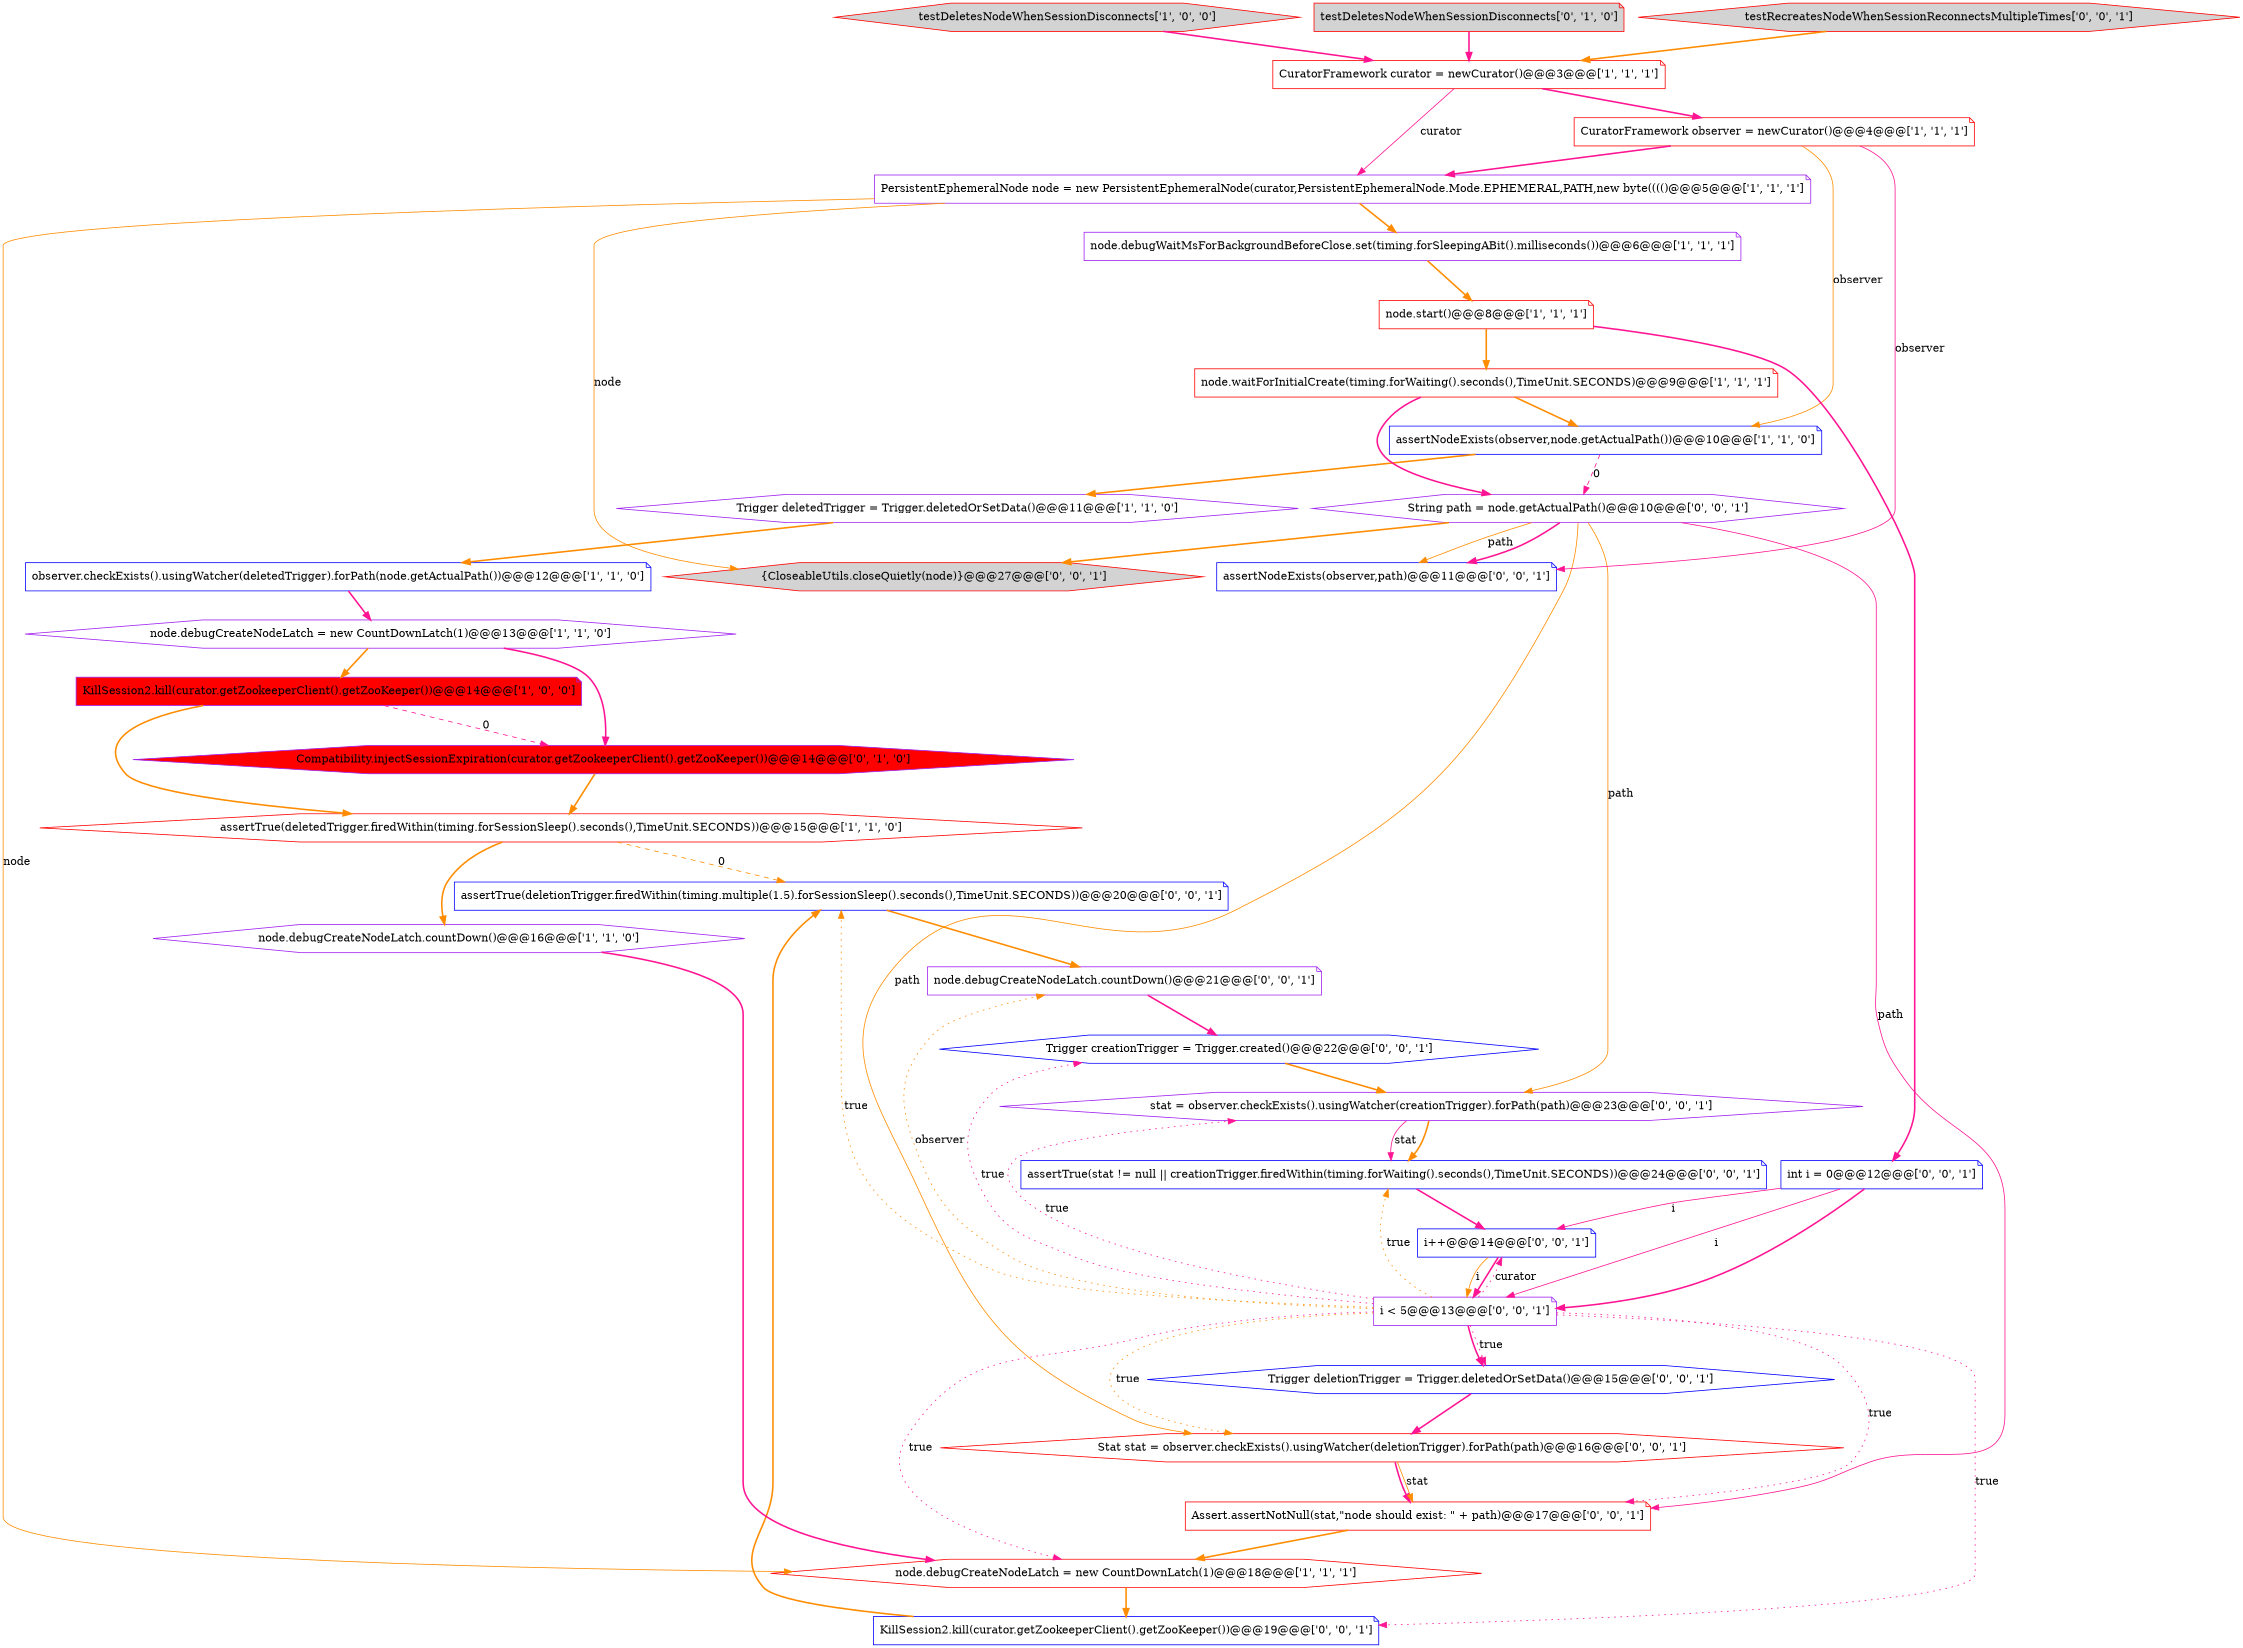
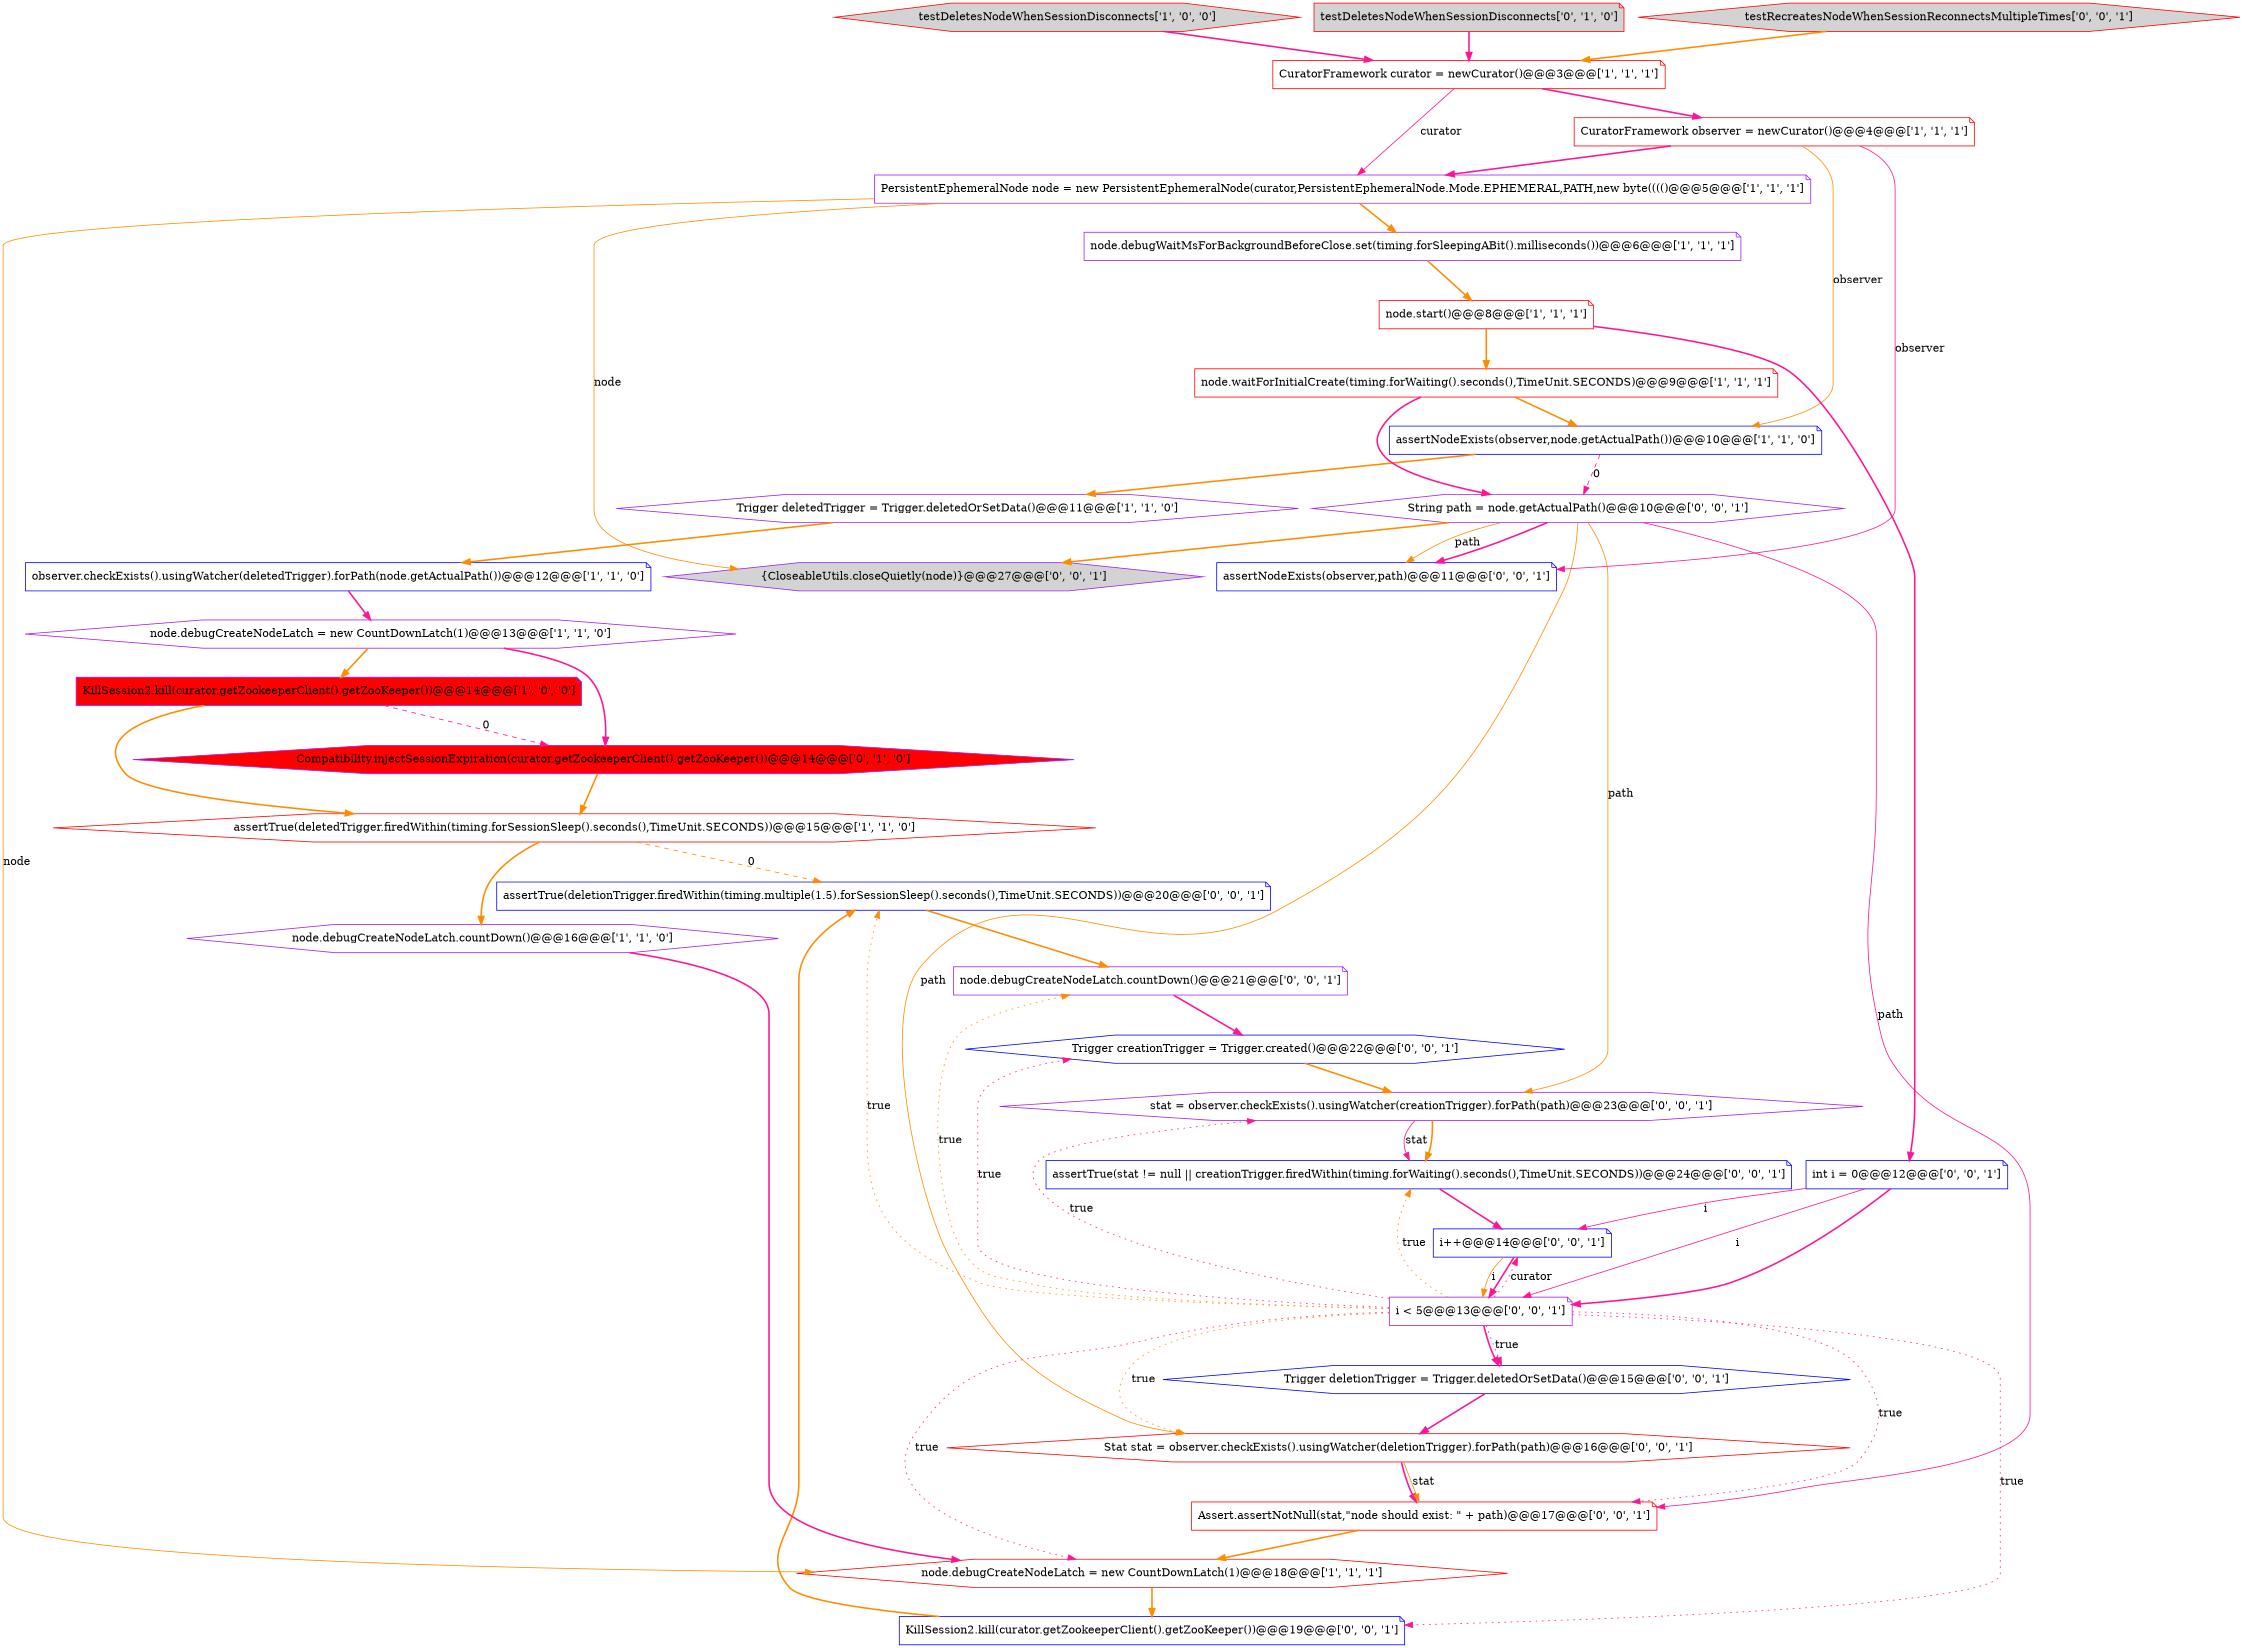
node "{CloseableUtils.closeQuietly(node)}@@@27@@@['0', '0', '1']": color red -> purple
edge "i < 5@@@13@@@['0', '0', '1']" -> "node.debugCreateNodeLatch.countDown()@@@21@@@['0', '0', '1']": label "observer" -> "true"
